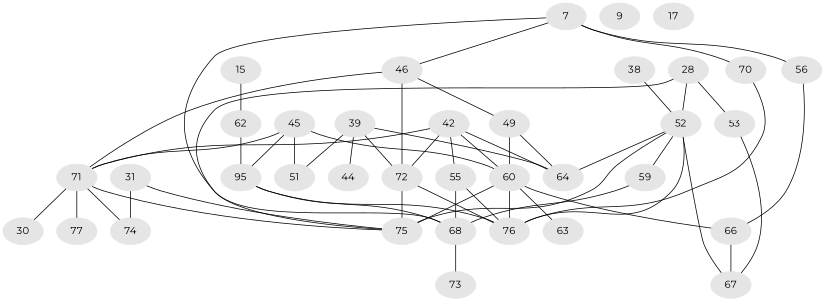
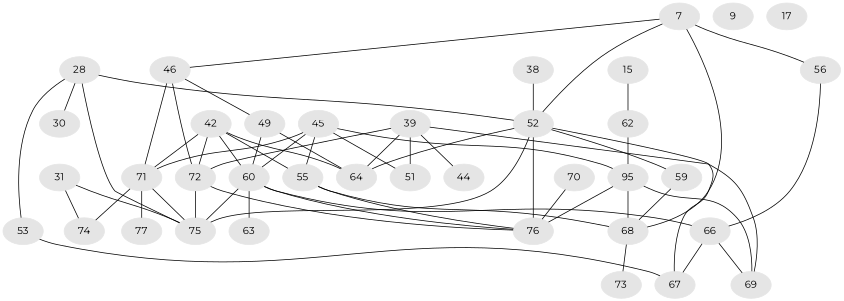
edge "7" -- "70": now "7" -- "52"
edge "45" -- "55": added
edge "71" -- "30": now "28" -- "30"
node "69": added
